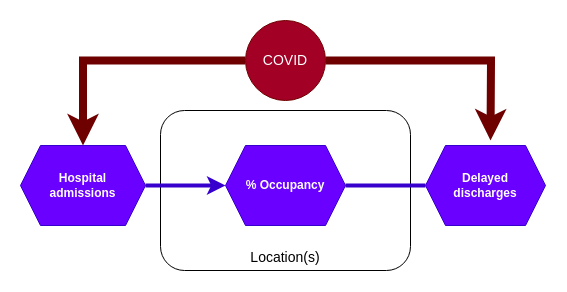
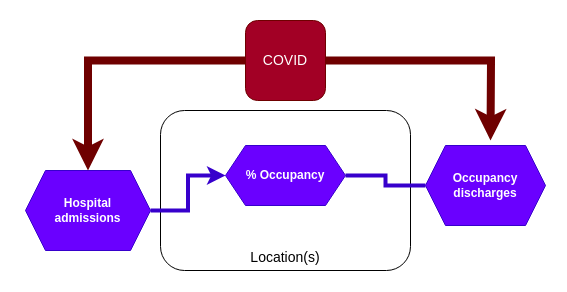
node "COVID": shape ellipse -> rounded rectangle
node "Hospital admissions": moved (83, 186) -> (88, 211)
node "% Occupancy": size 120x80 -> 120x60
node "Delayed discharges": label "Delayed discharges" -> "Occupancy discharges"
